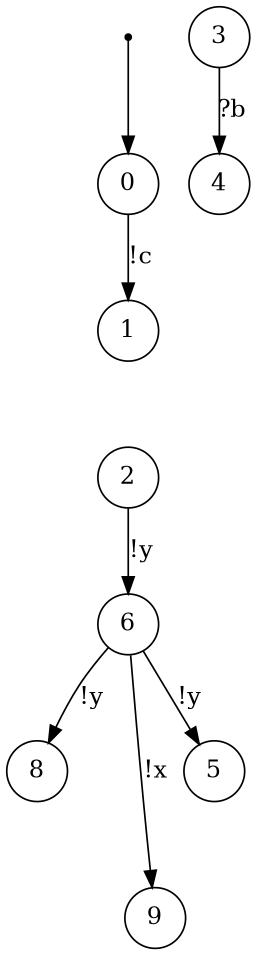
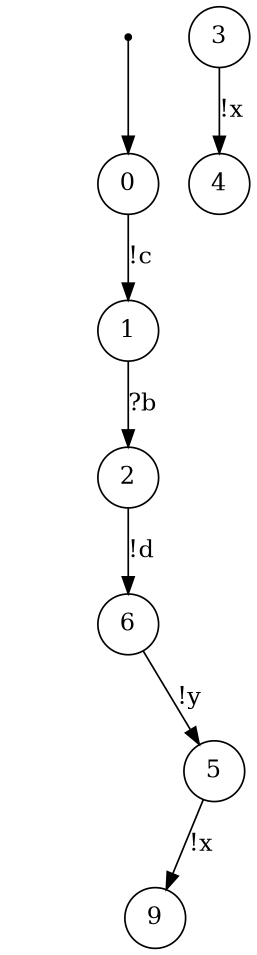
edge "3" -> "4": label "?b" -> "!x"
edge "1" -> "2": added, label "?b"
edge "2" -> "6": label "!y" -> "!d"
edge "6" -> "9": now "5" -> "9"
node "8": removed
